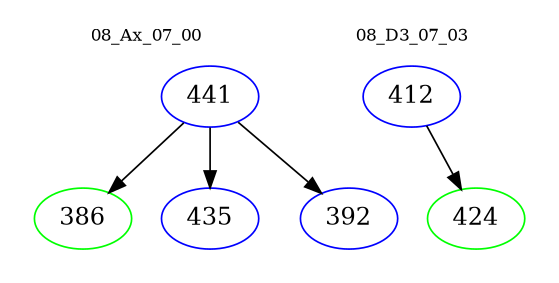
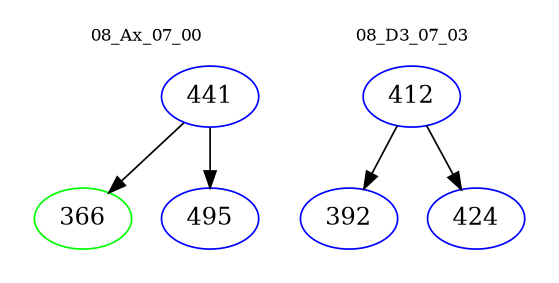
edge "441" -> "392": now "412" -> "392"
node "386": label "386" -> "366"
node "435": label "435" -> "495"
node "424": color green -> blue
